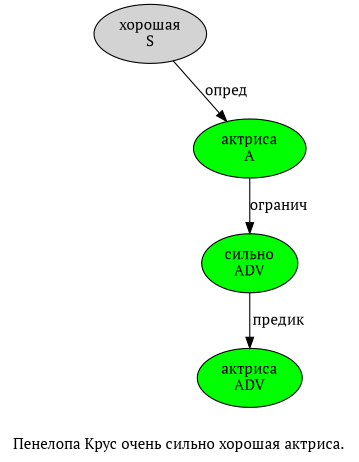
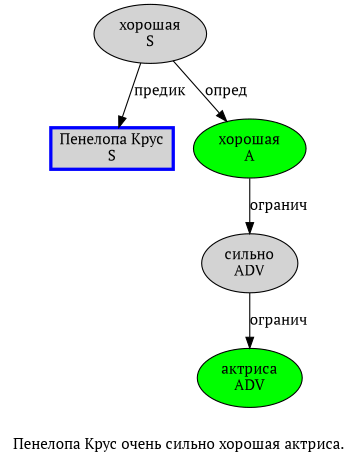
node "Пенелопа Крус S": added
node "актриса A": label "актриса A" -> "хорошая A"
node "сильно ADV": fillcolor green -> lightgray
edge "сильно ADV" -> "актриса ADV": label "предик" -> "огранич"
